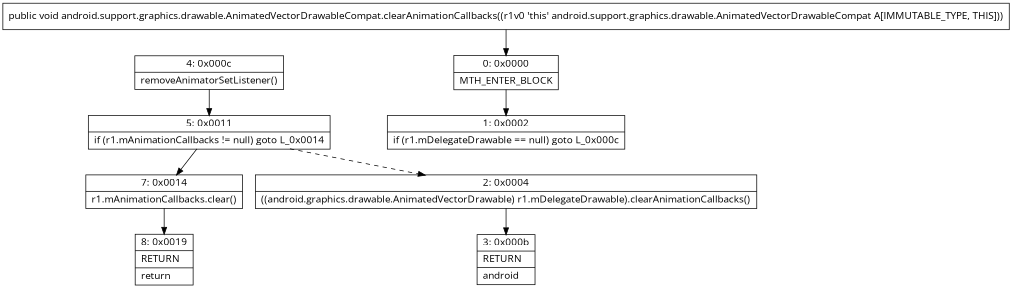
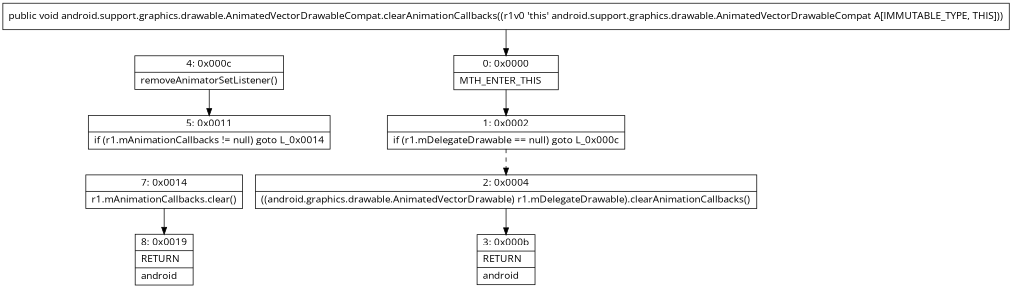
node "0: 0x0000": text "MTH_ENTER_BLOCK" -> "MTH_ENTER_THIS"
edge "5: 0x0011" -> "7: 0x0014": removed
edge "5: 0x0011" -> "2: 0x0004": now "1: 0x0002" -> "2: 0x0004"
node "8: 0x0019": text "return" -> "android"
